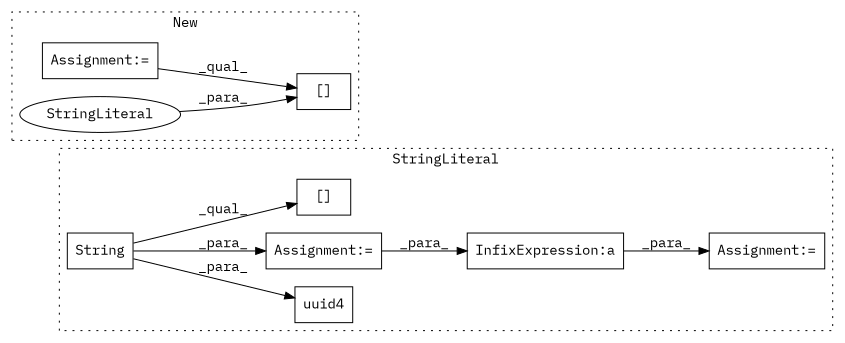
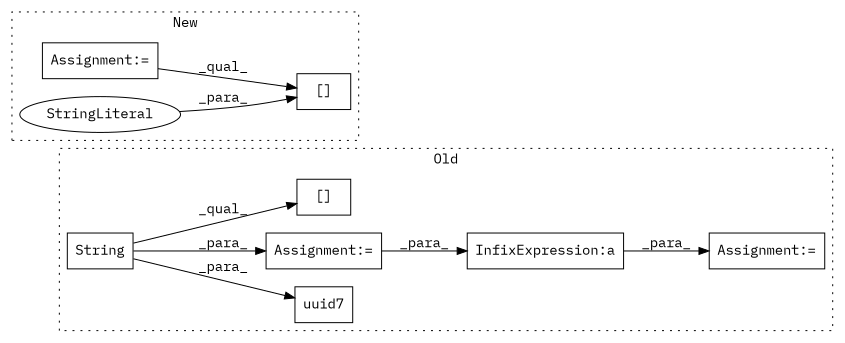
cluster "StringLiteral": label "StringLiteral" -> "Old"
node "uuid4": label "uuid4" -> "uuid7"
